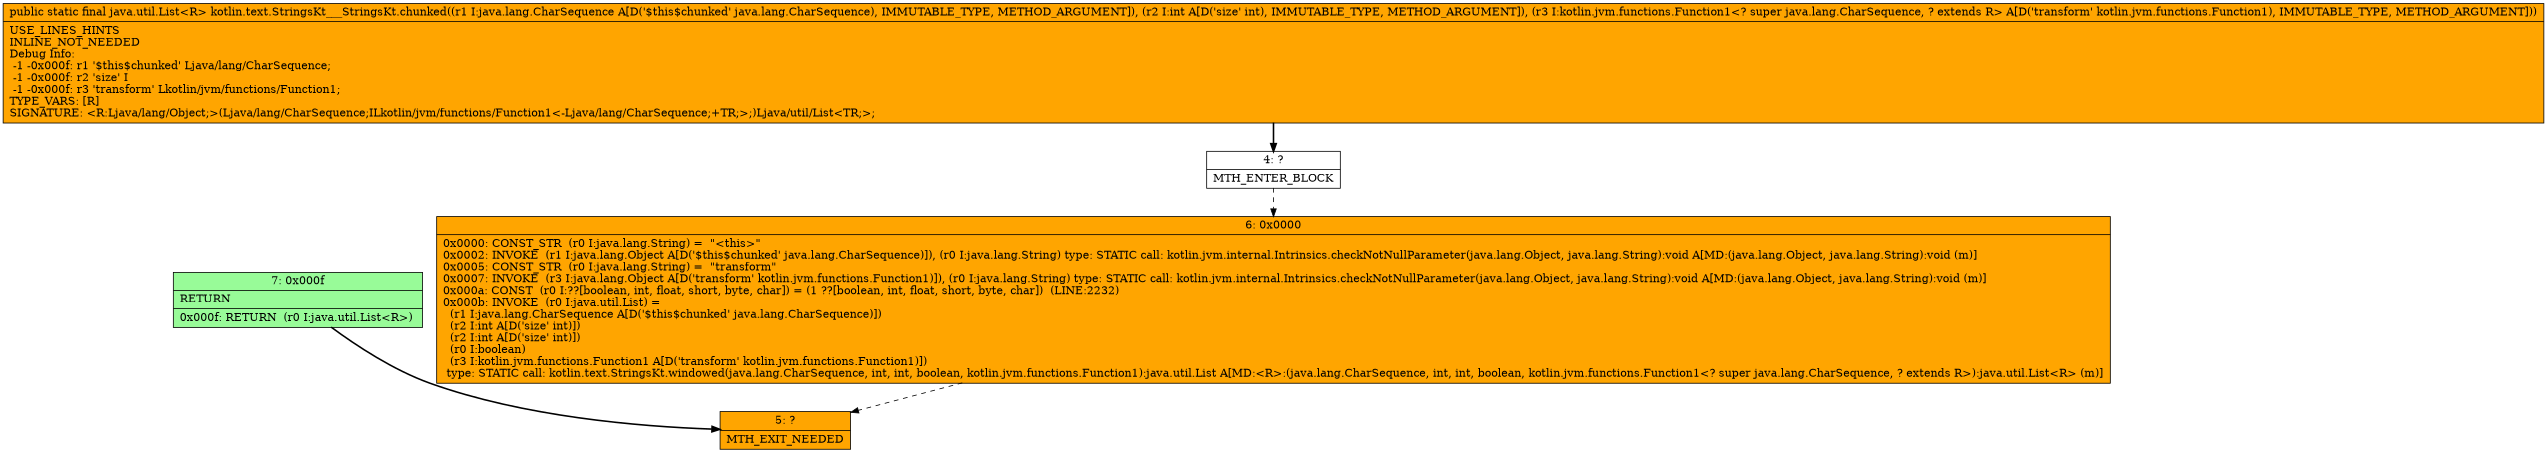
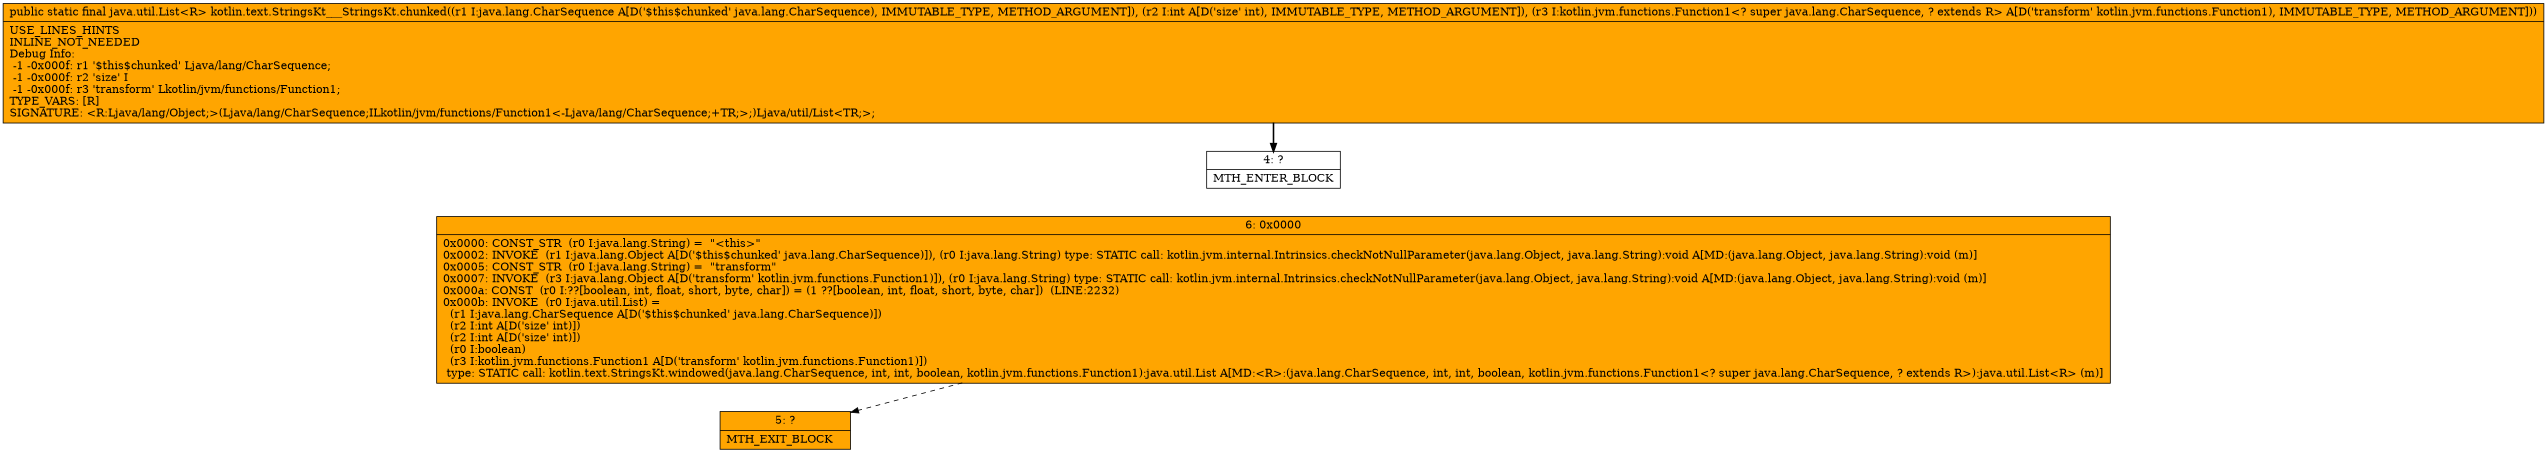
edge "4: ?" -> "6: 0x0000": removed
node "7: 0x000f": removed
node "5: ?": text "MTH_EXIT_NEEDED" -> "MTH_EXIT_BLOCK"
